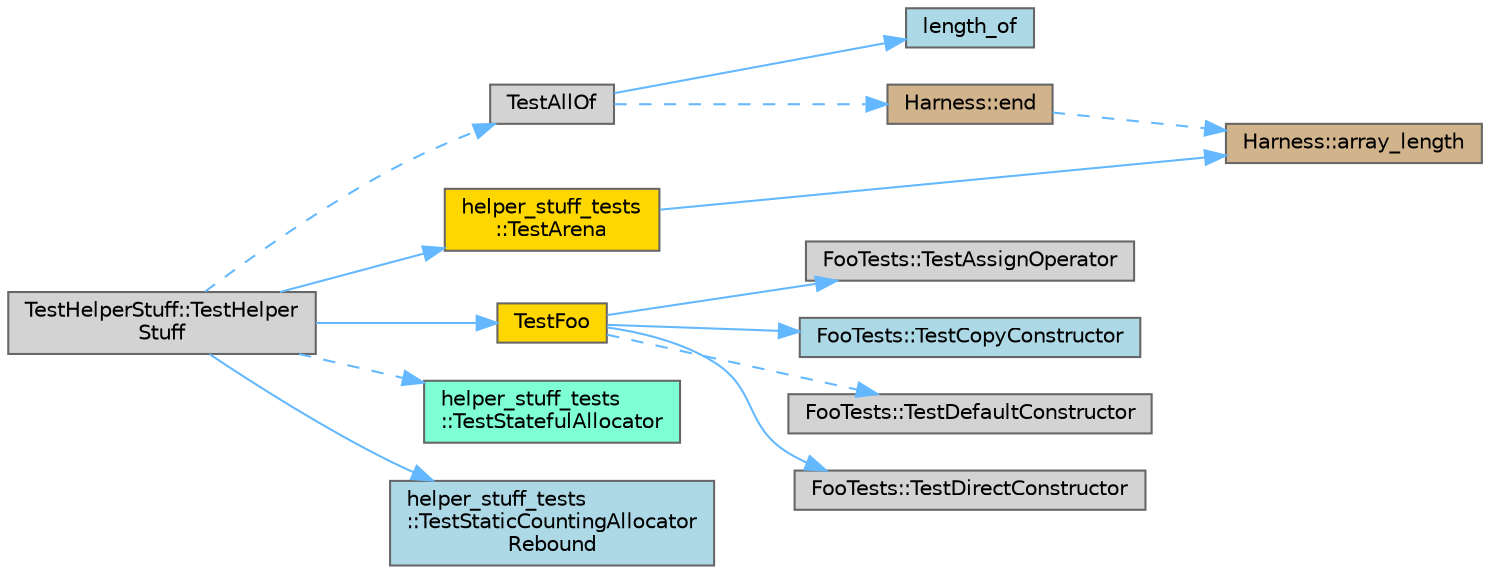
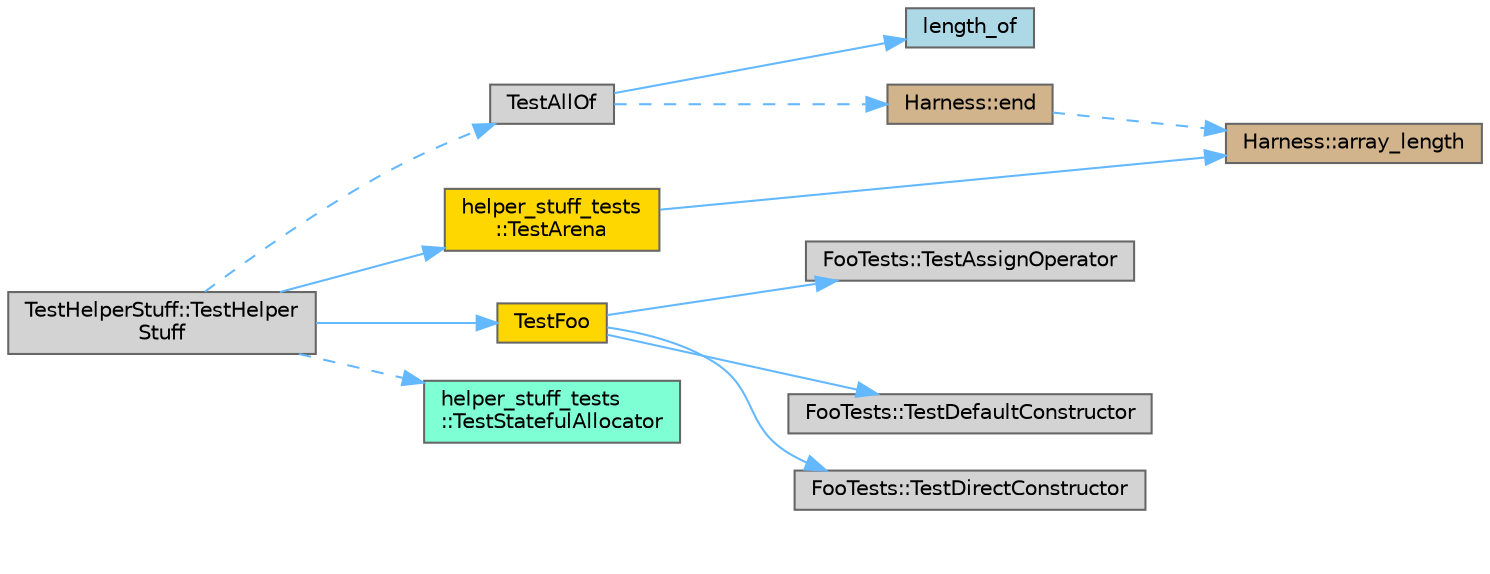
node "FooTests::TestCopyConstructor": removed
edge "TestFoo" -> "FooTests::TestDefaultConstructor": style dashed -> solid
node "helper_stuff_tests ::TestStaticCountingAllocator Rebound": removed
